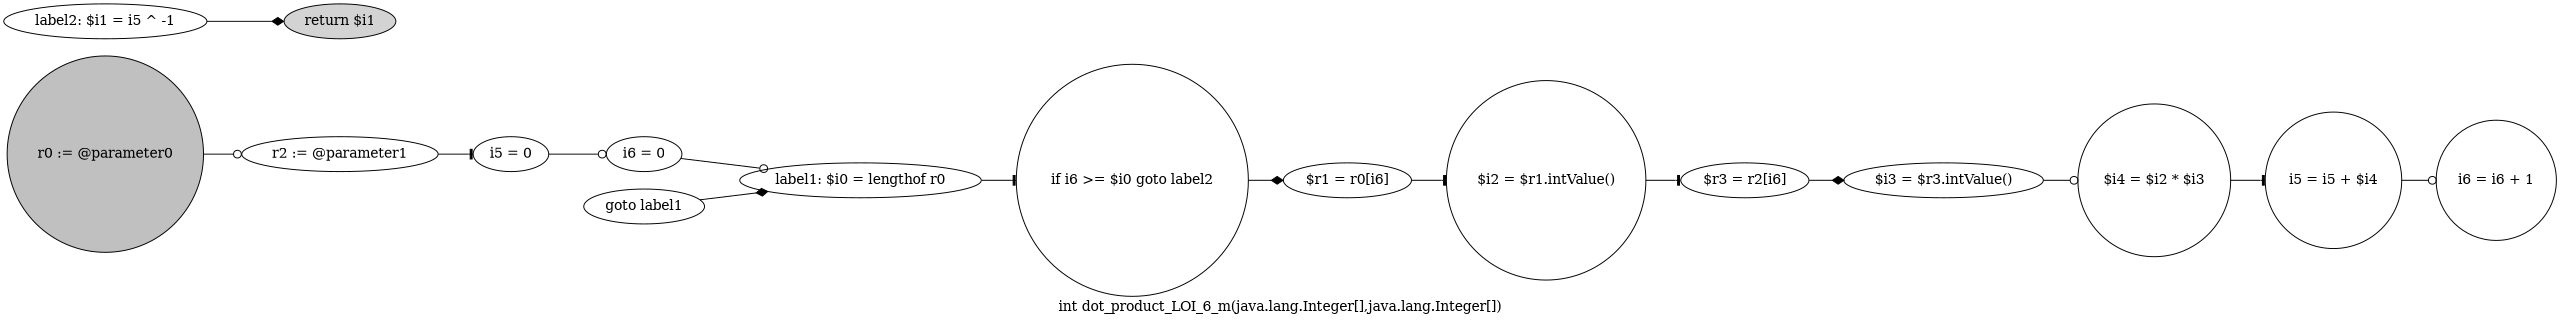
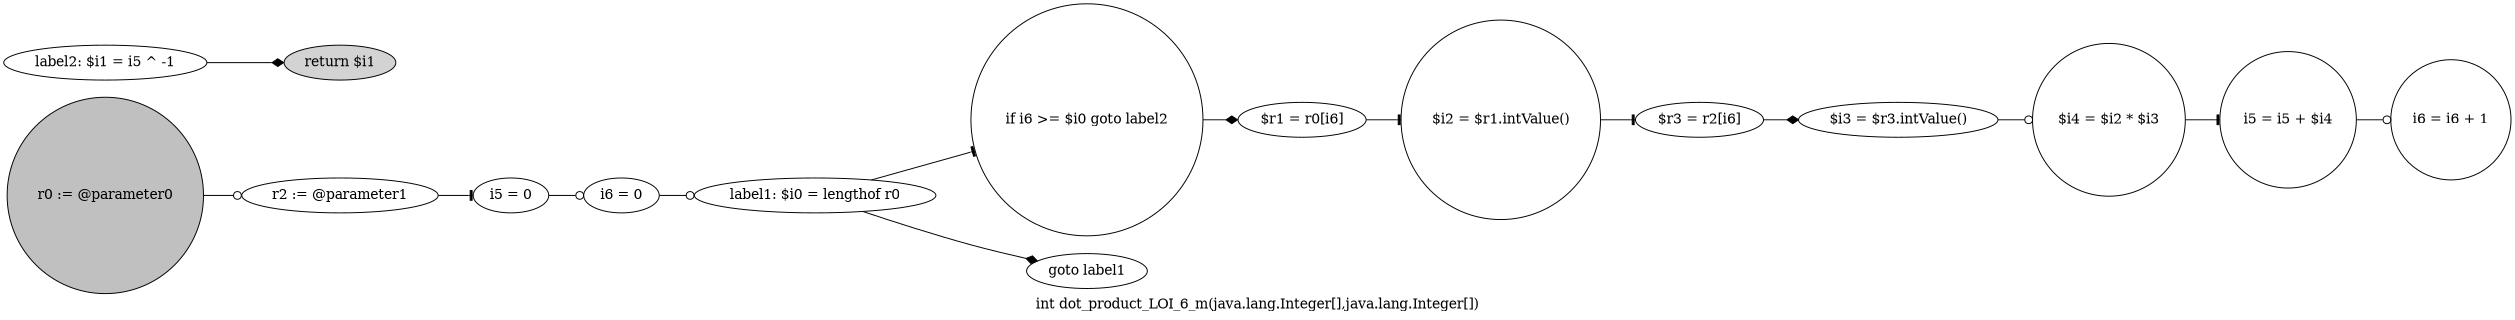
edge "goto label1" -> "label1: $i0 = lengthof r0": reversed
